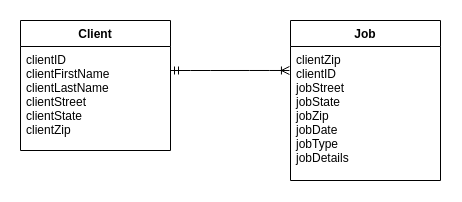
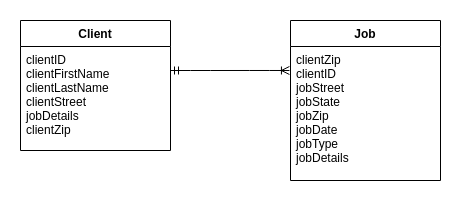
node "clientID clientFirstName clientLastName clientStreet clientState clientZip": label "clientID clientFirstName clientLastName clientStreet clientState clientZip" -> "clientID clientFirstName clientLastName clientStreet jobDetails clientZip"
